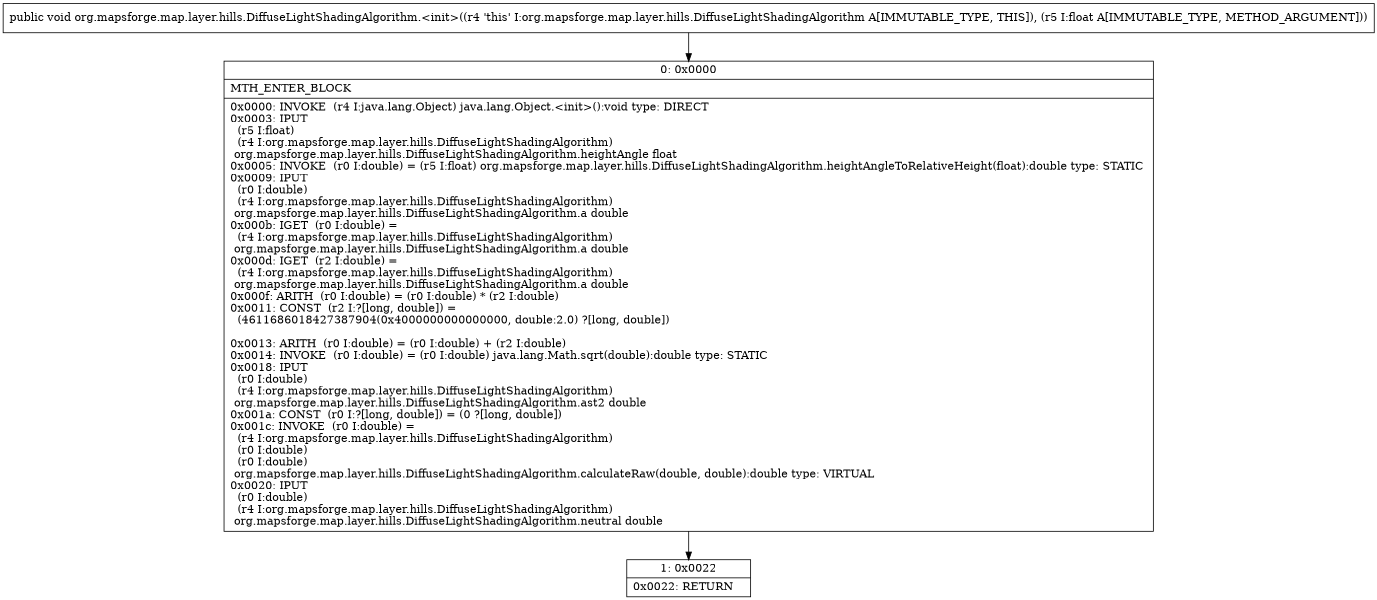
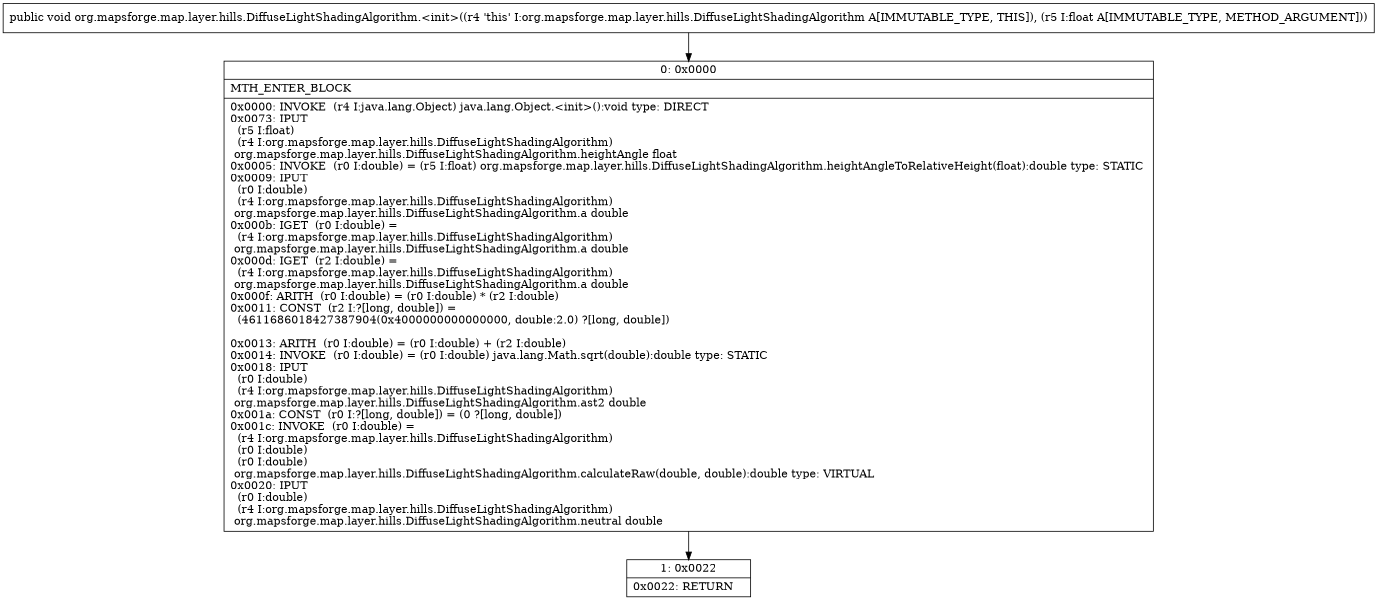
node "0: 0x0000": text "0x0003: IPUT" -> "0x0073: IPUT"
